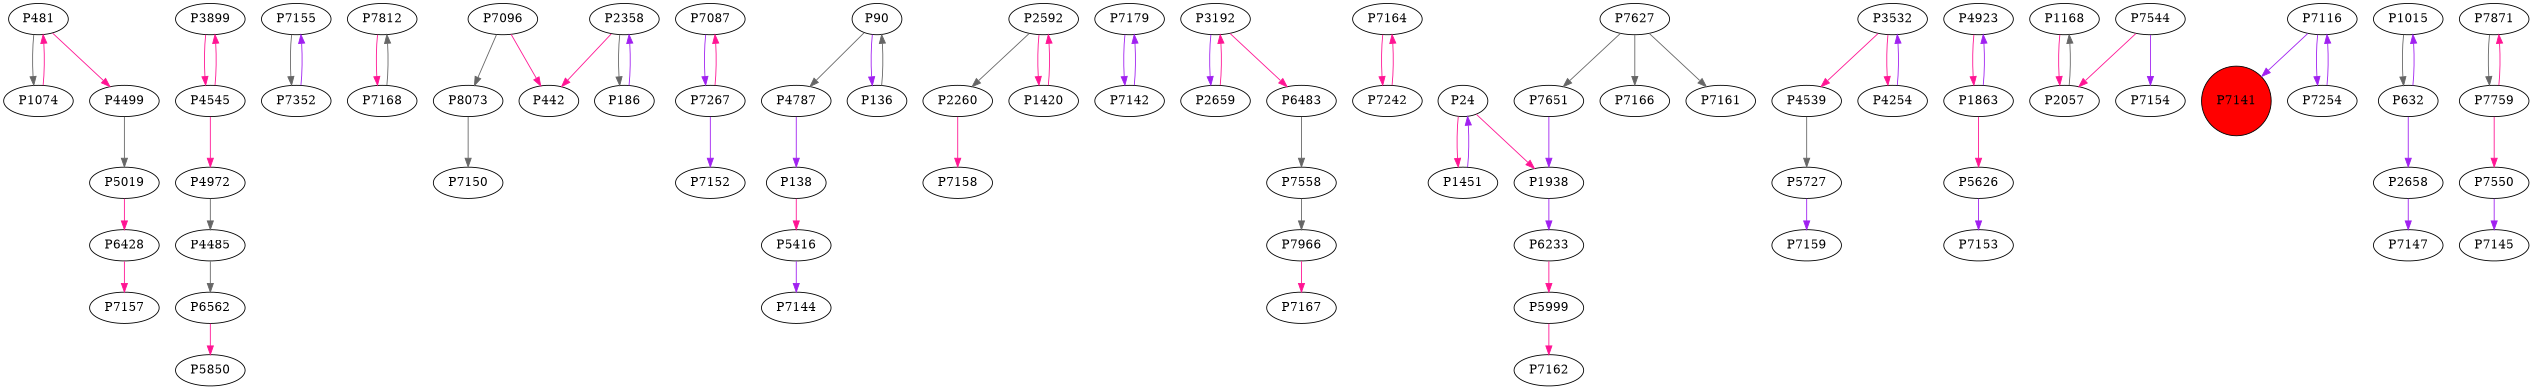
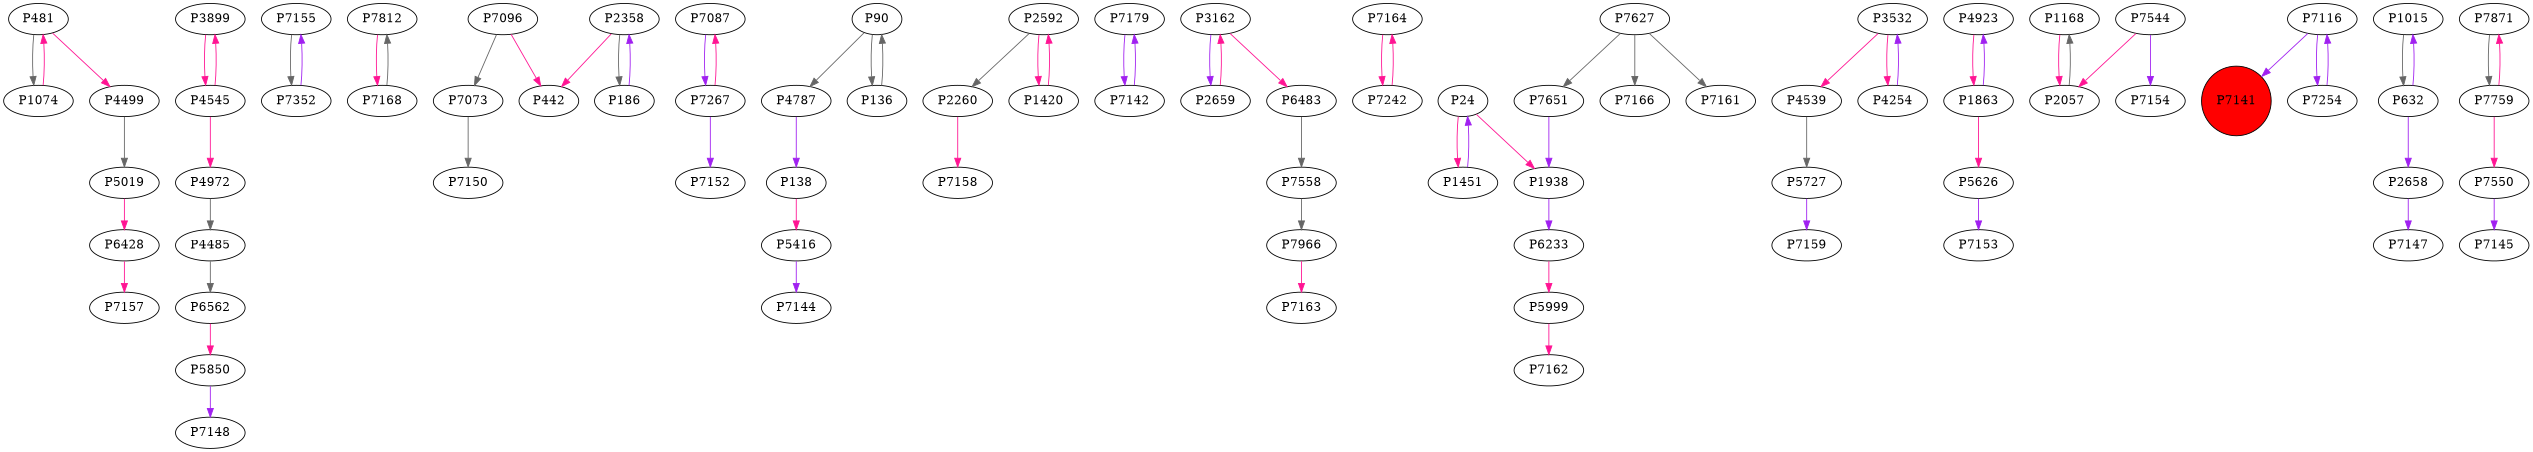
node "P3192": label "P3192" -> "P3162"
edge "P90" -> "P136": color purple -> gray40
node "P8073": label "P8073" -> "P7073"
node "P7167": label "P7167" -> "P7163"
node "P7148": added
